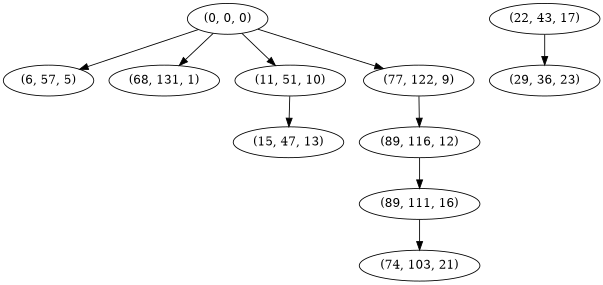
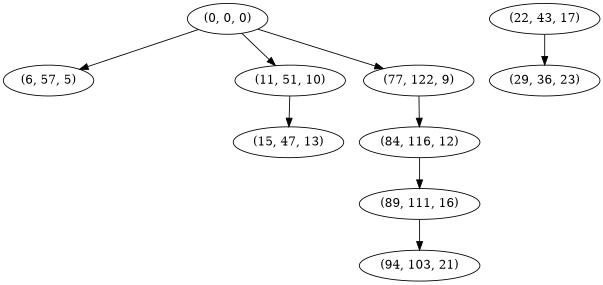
node "(68, 131, 1)": removed
node "(89, 116, 12)": label "(89, 116, 12)" -> "(84, 116, 12)"
node "(74, 103, 21)": label "(74, 103, 21)" -> "(94, 103, 21)"
